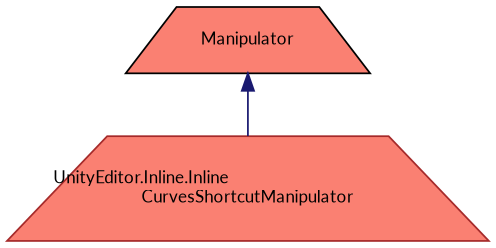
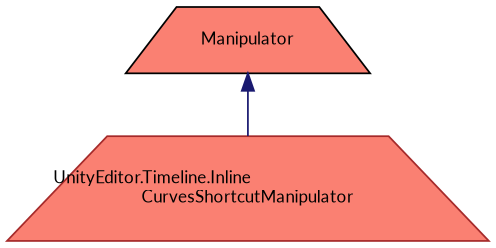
node "UnityEditor.Inline.Inline CurvesShortcutManipulator": label "UnityEditor.Inline.Inline CurvesShortcutManipulator" -> "UnityEditor.Timeline.Inline CurvesShortcutManipulator"
